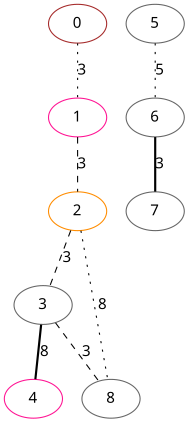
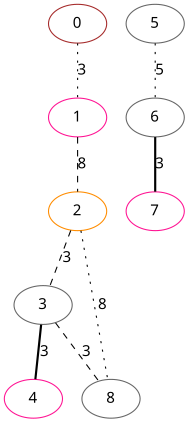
edge "1" -- "2": label "3" -> "8"
node "7": color gray40 -> deeppink
edge "3" -- "4": label "8" -> "3"
